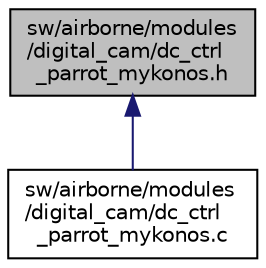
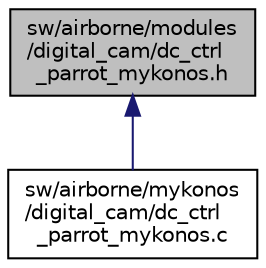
node "sw/airborne/modules /digital_cam/dc_ctrl _parrot_mykonos.c": label "sw/airborne/modules /digital_cam/dc_ctrl _parrot_mykonos.c" -> "sw/airborne/mykonos /digital_cam/dc_ctrl _parrot_mykonos.c"
